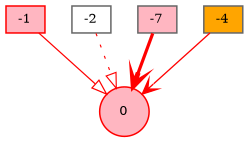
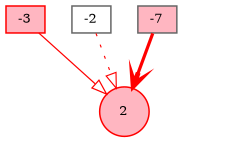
node "-1": label "-1" -> "-3"
node "-4": removed
node "0": label "0" -> "2"
